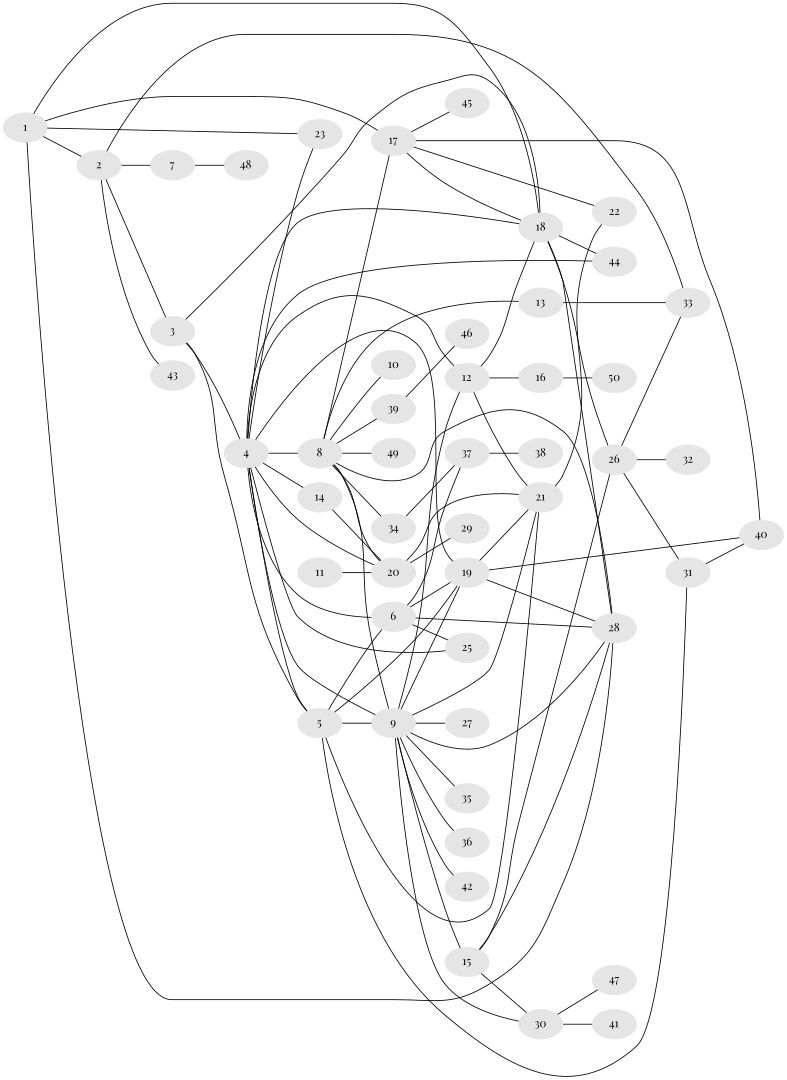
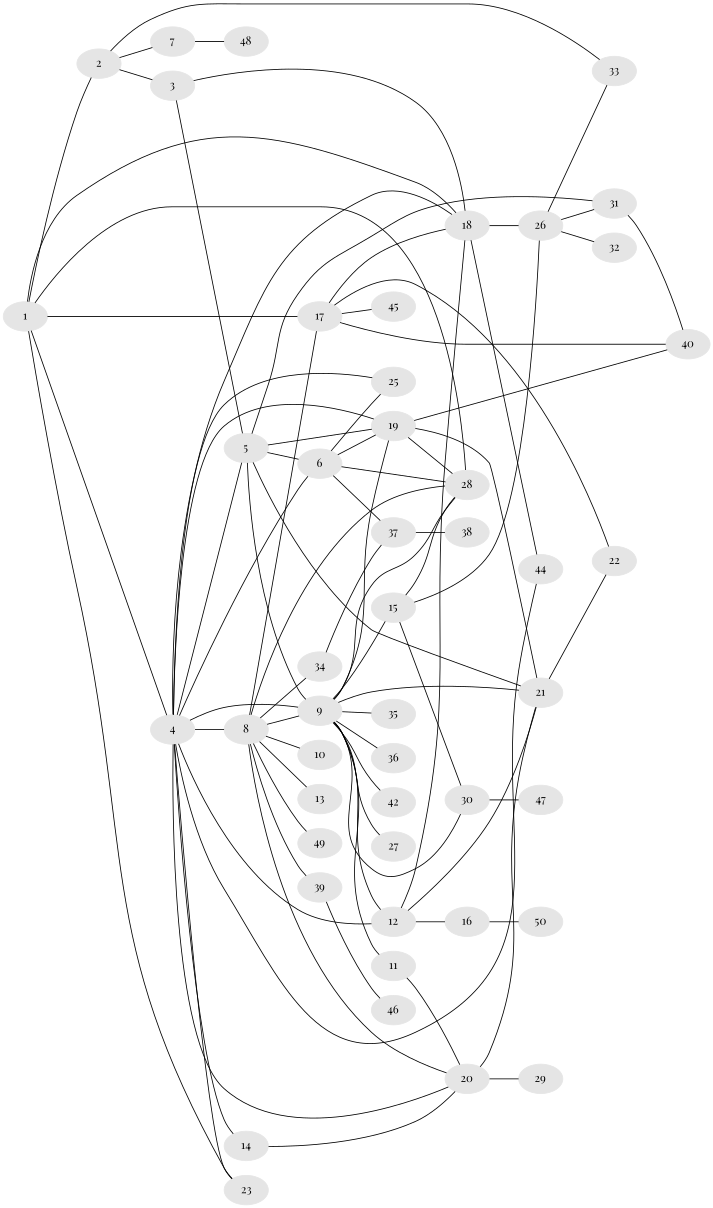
edge "13" -- "33": removed
node "43": removed
edge "3" -- "4": now "1" -- "4"
edge "18" -- "28": removed
edge "9" -- "11": added
node "41": removed
